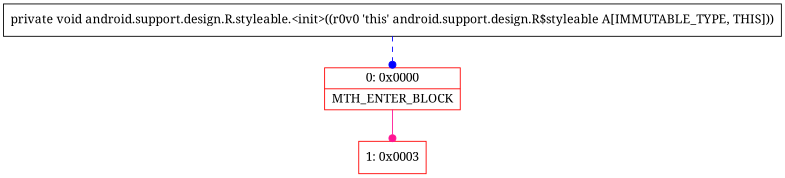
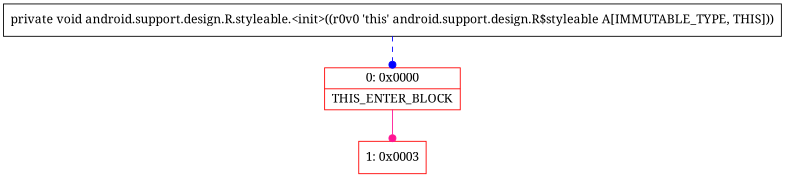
node "0: 0x0000": text "MTH_ENTER_BLOCK" -> "THIS_ENTER_BLOCK"
